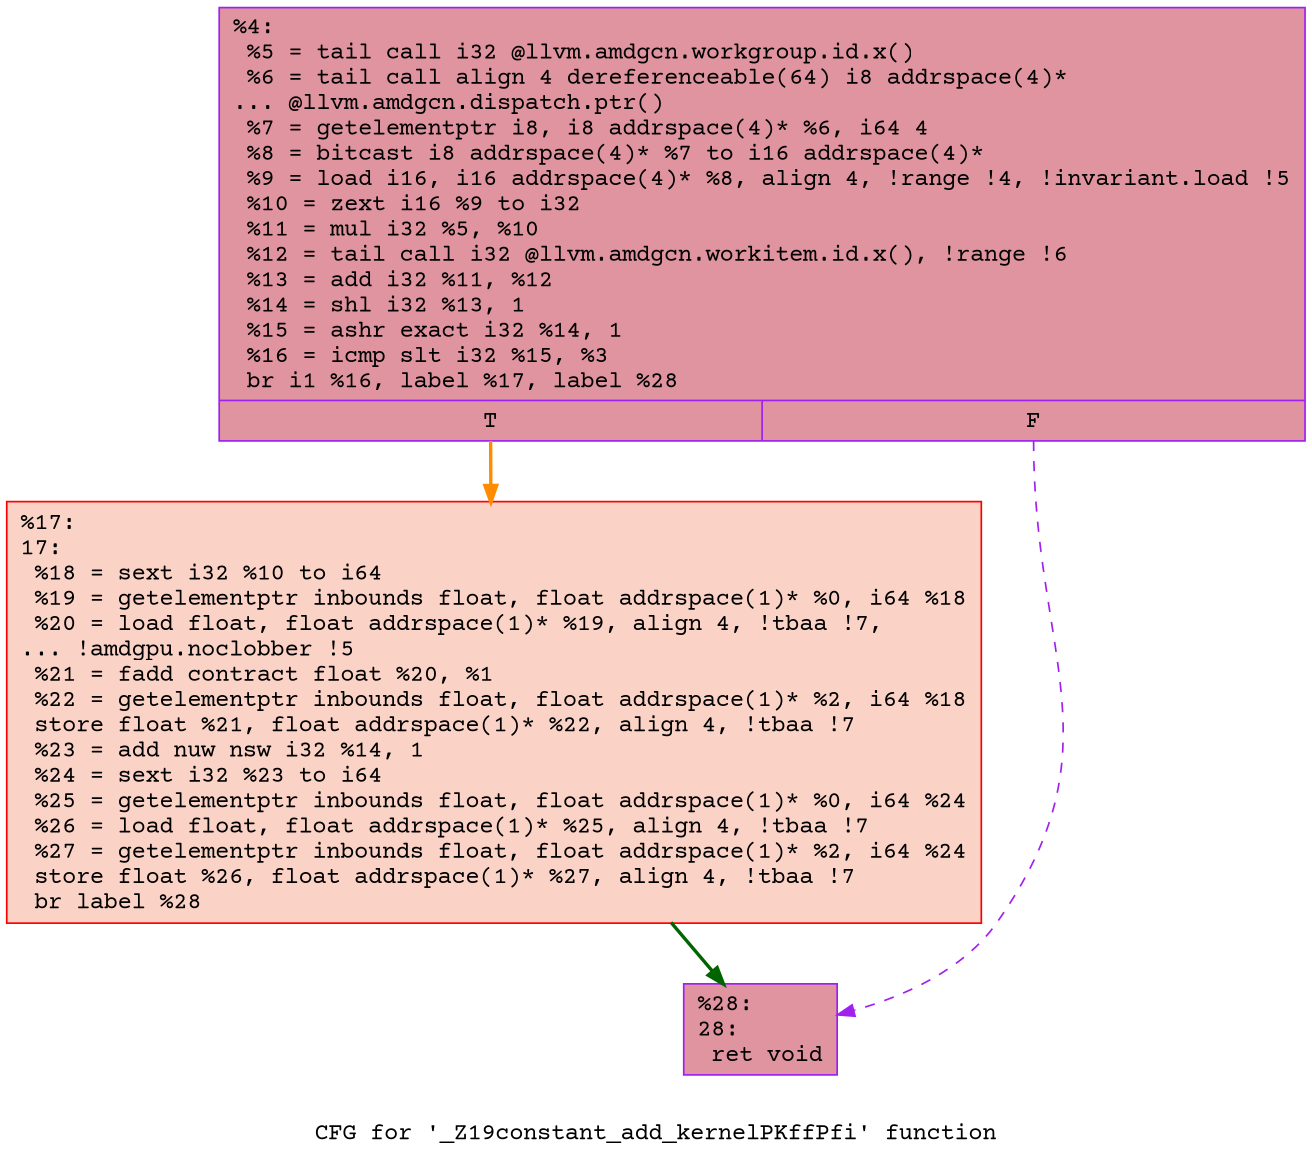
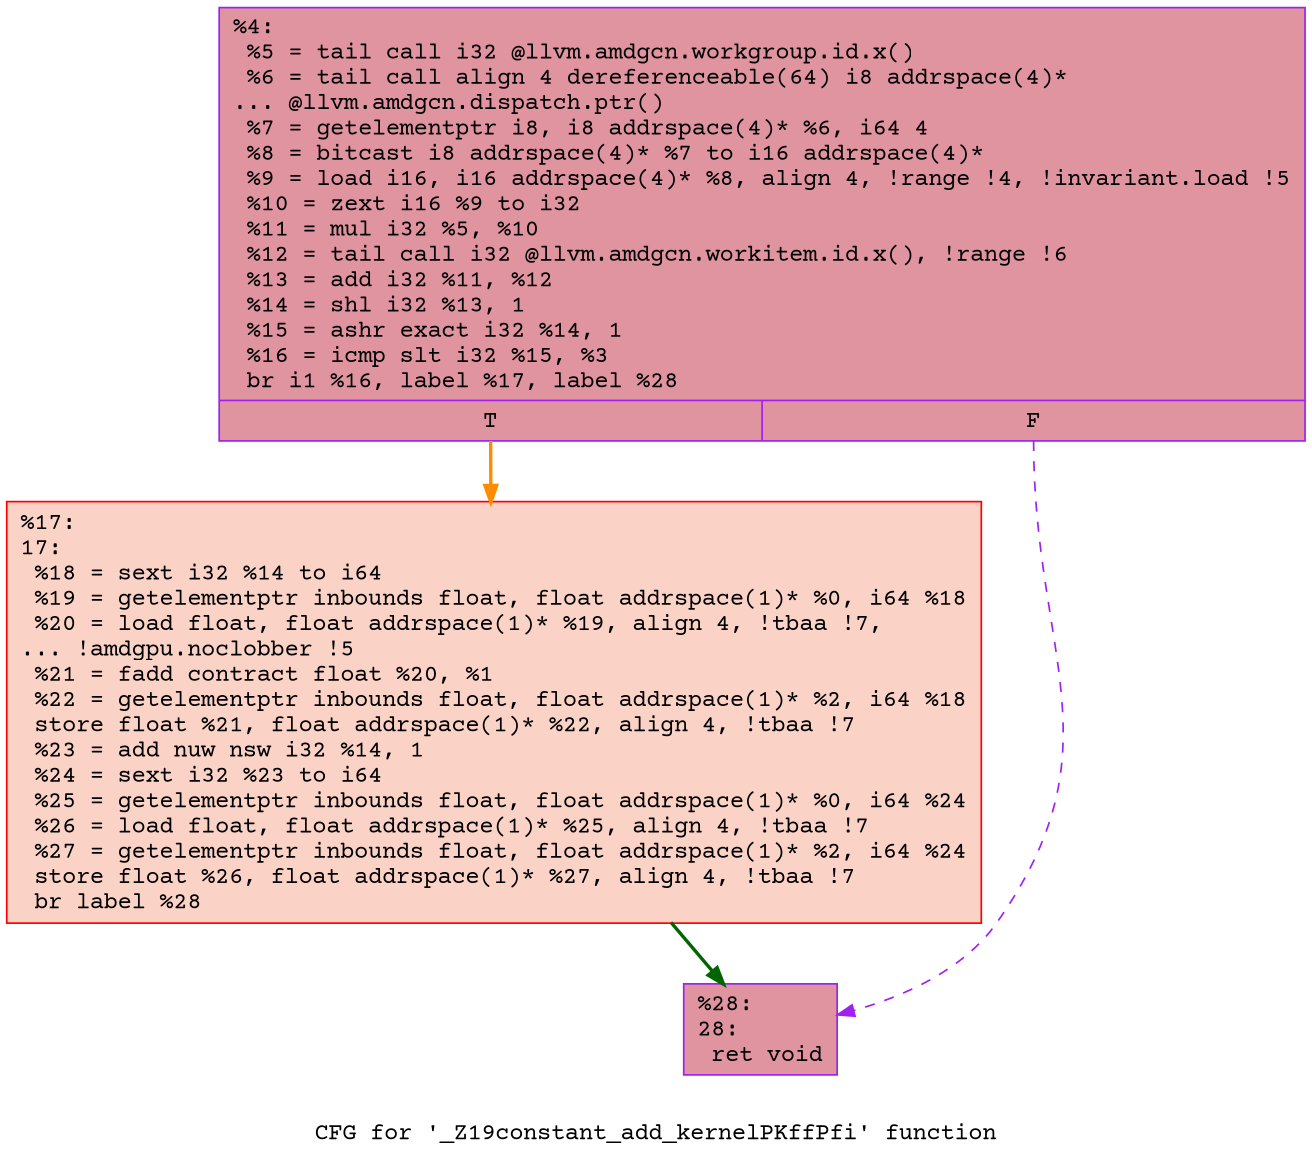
node "%17:": text "%18 = sext i32 %10 to i64" -> "%18 = sext i32 %14 to i64"
